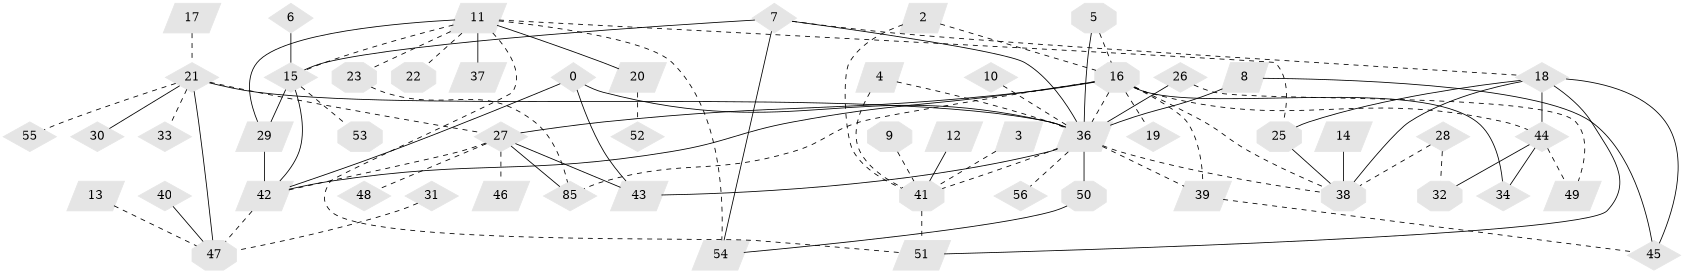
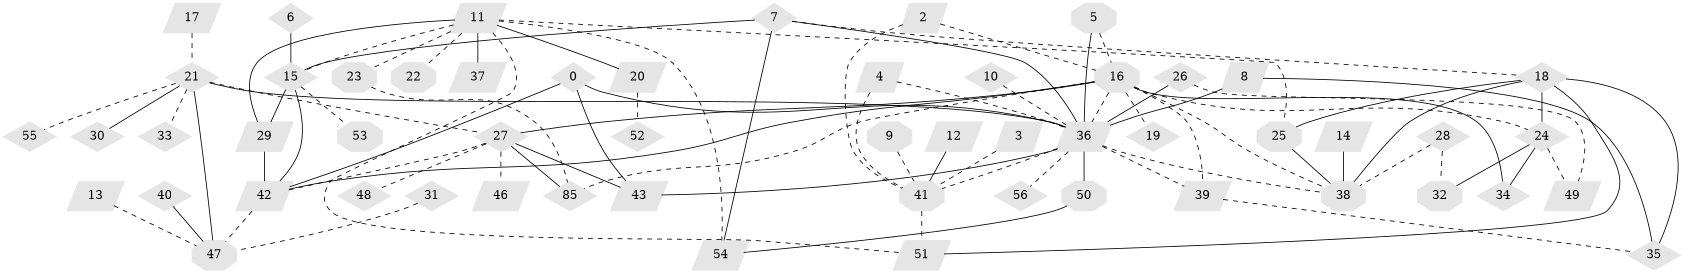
node "44": label "44" -> "24"
node "45": label "45" -> "35"
